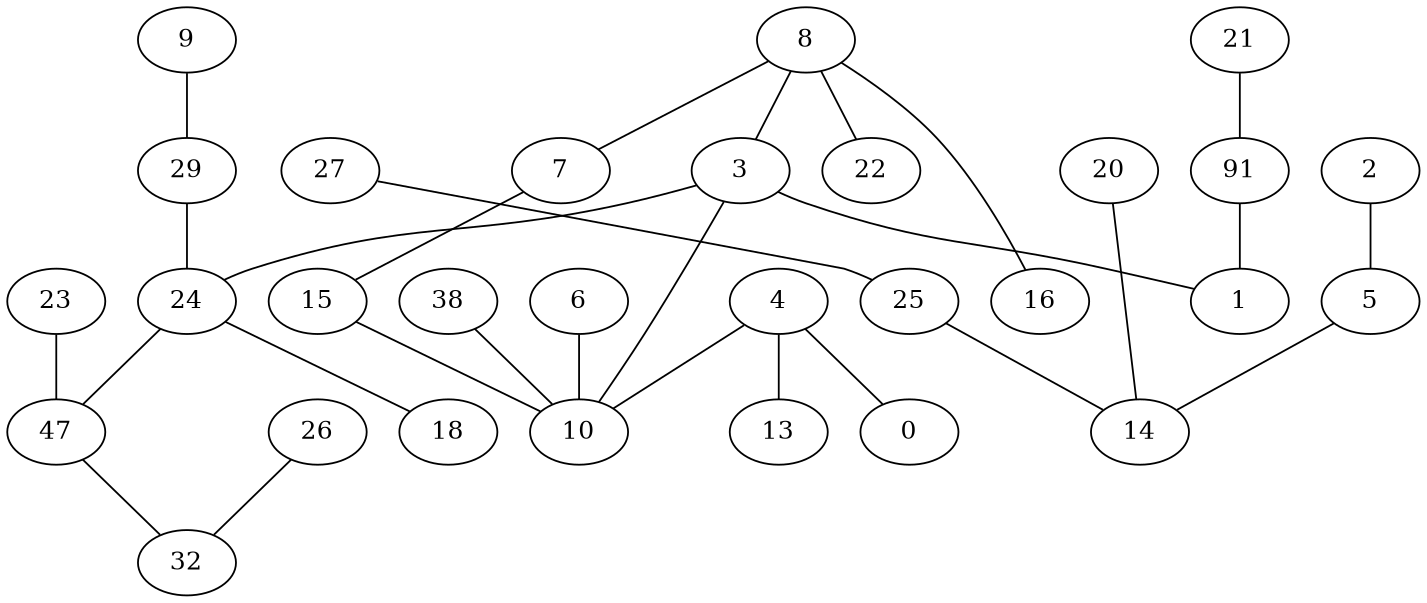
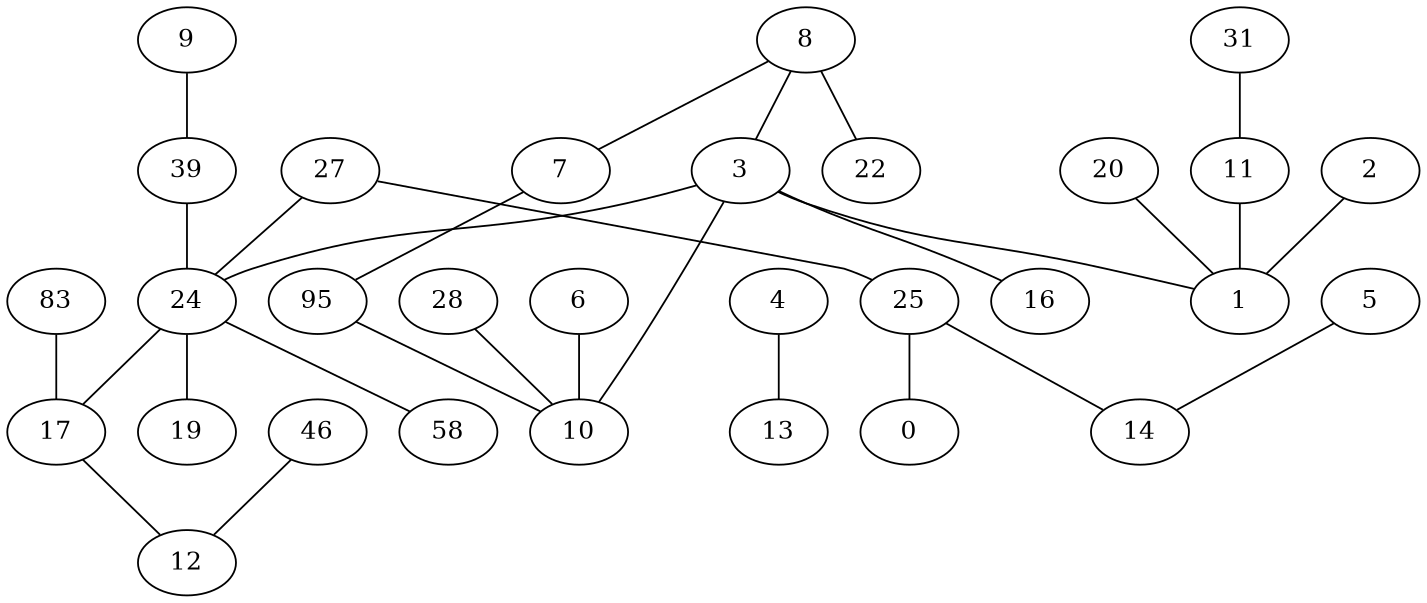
node "21": label "21" -> "31"
edge "8" -- "16": now "3" -- "16"
node "29": label "29" -> "39"
node "91": label "91" -> "11"
edge "27" -- "24": added
edge "2" -- "5": now "2" -- "1"
node "23": label "23" -> "83"
node "15": label "15" -> "95"
node "38": label "38" -> "28"
edge "20" -- "14": now "20" -- "1"
edge "4" -- "0": now "25" -- "0"
edge "4" -- "10": removed
node "47": label "47" -> "17"
node "19": added
node "26": label "26" -> "46"
node "18": label "18" -> "58"
node "32": label "32" -> "12"
